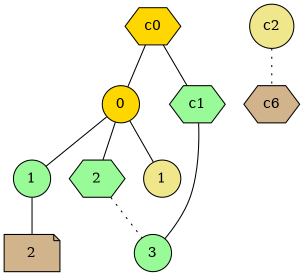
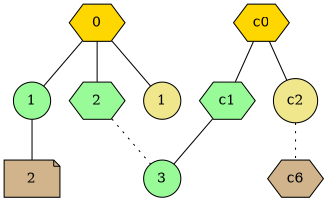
edge "c0" -- "0": now "c0" -- "c2"
node "0": shape circle -> hexagon
